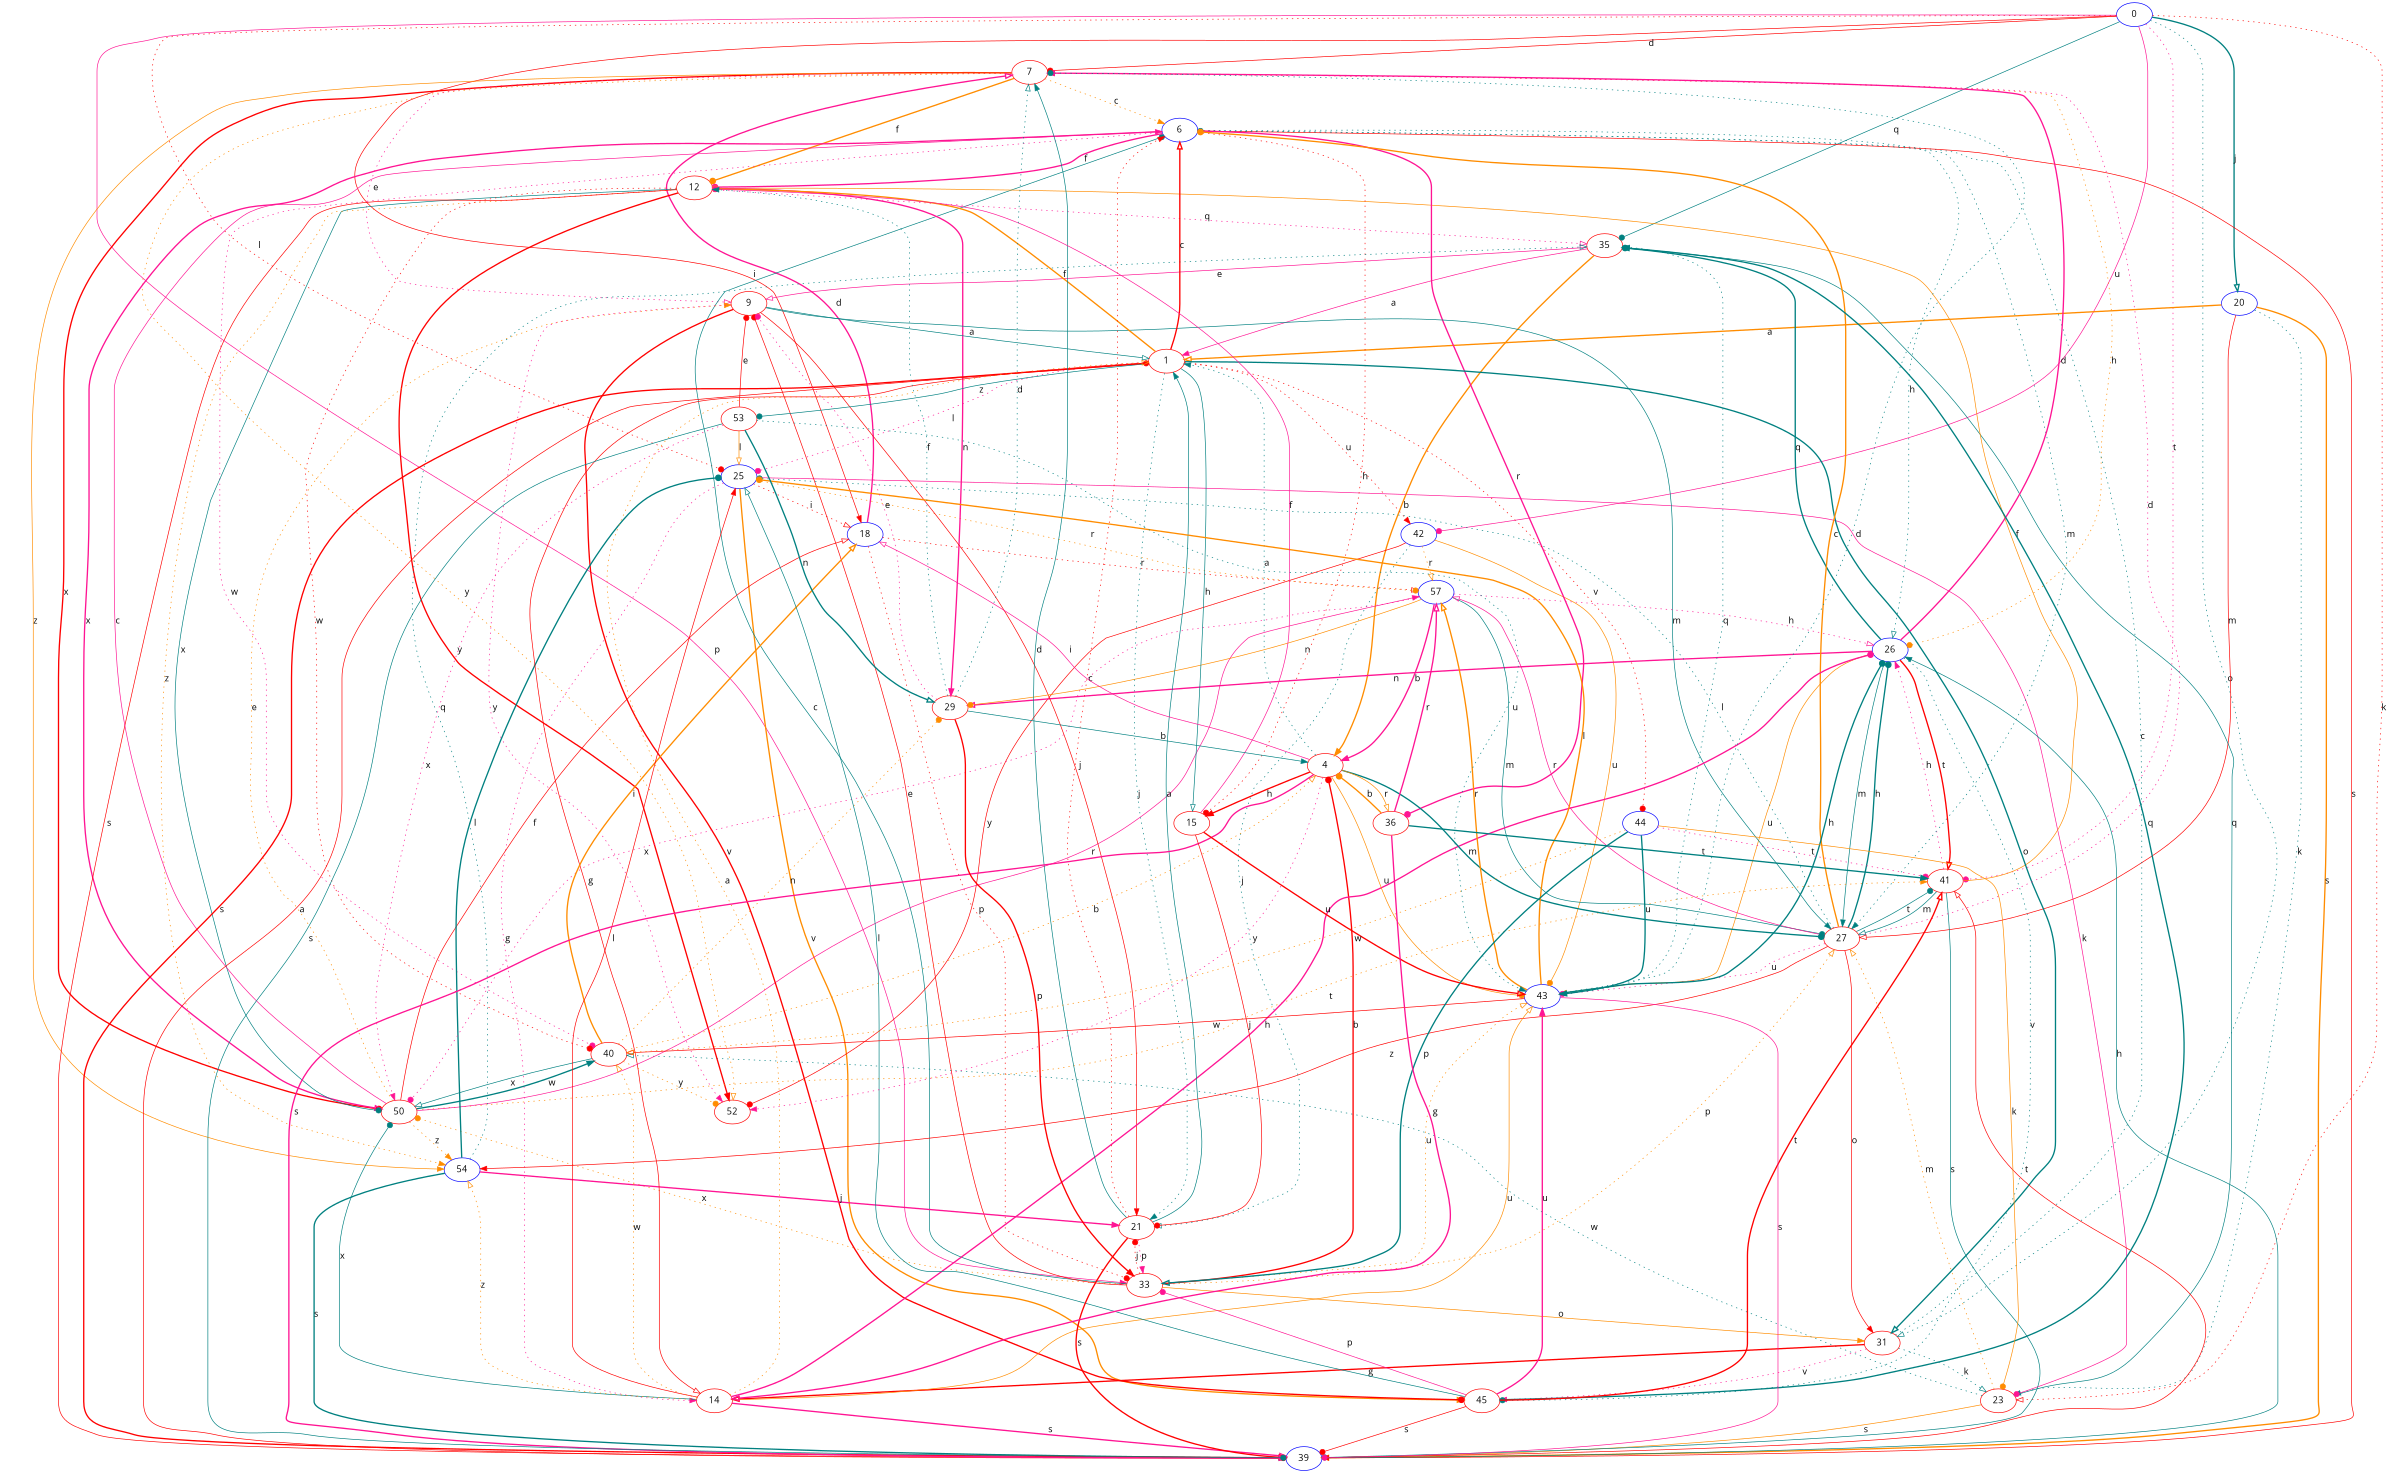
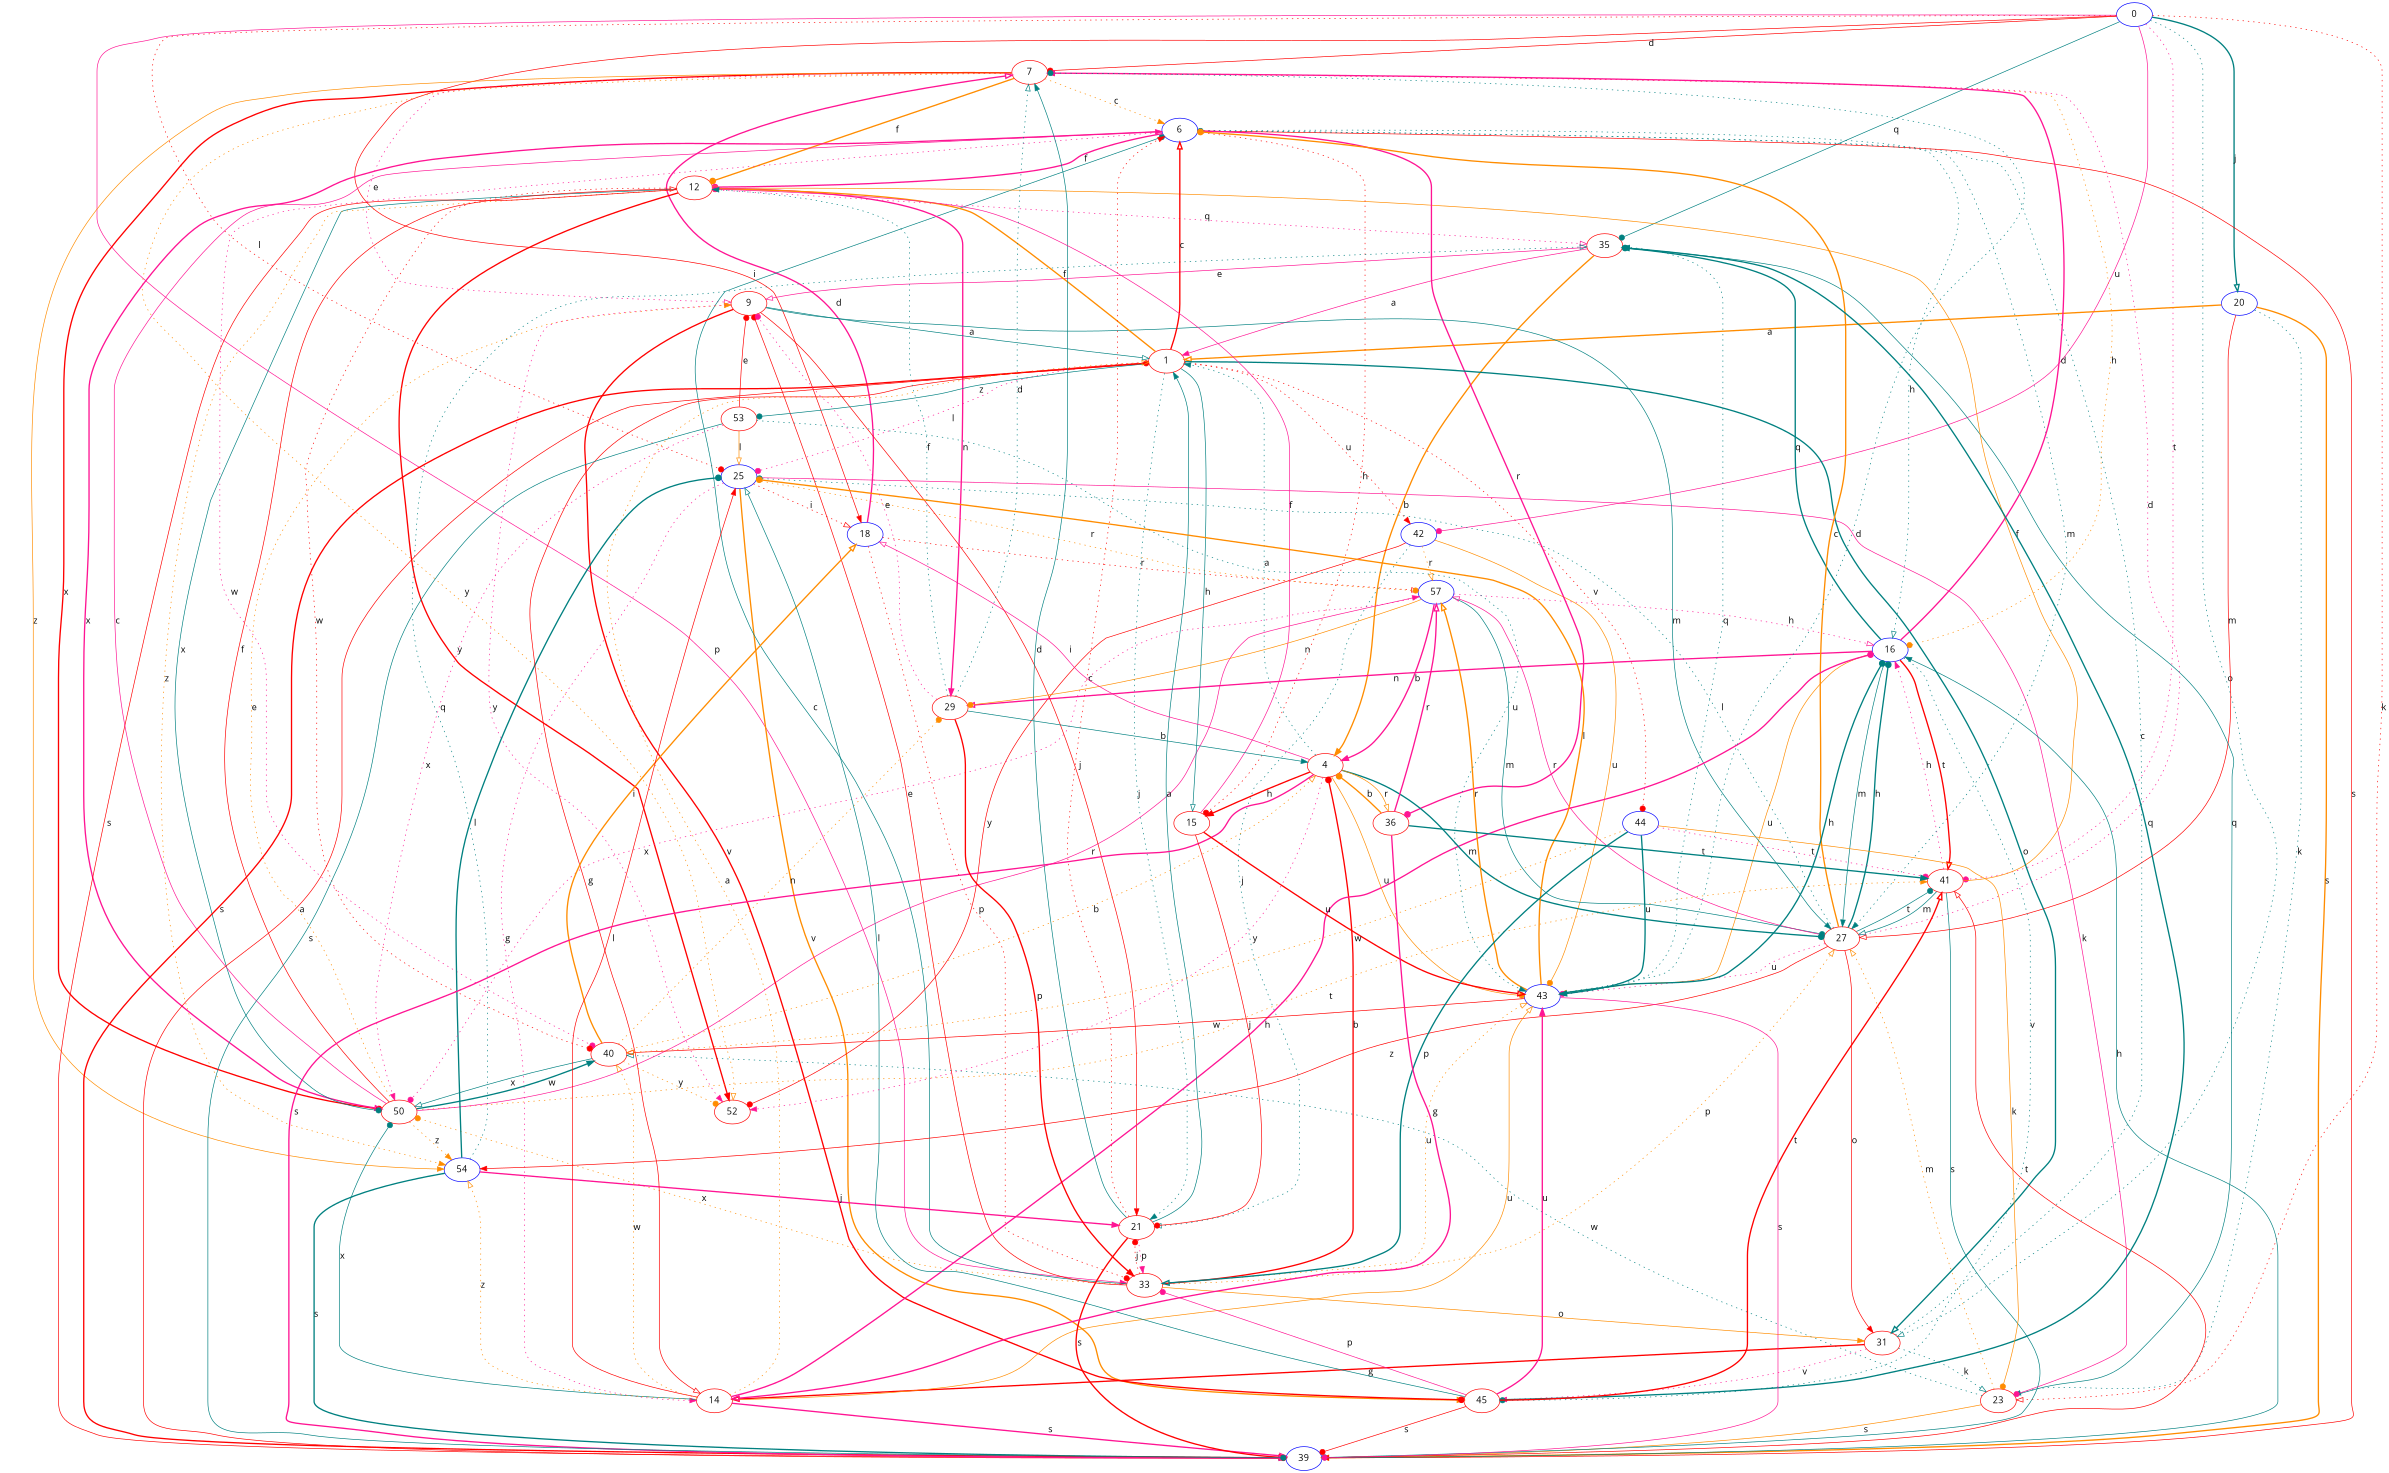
edge "53" -> "29": removed, label "n"
node "26": label "26" -> "16"
edge "50" -> "18": now "50" -> "12"
